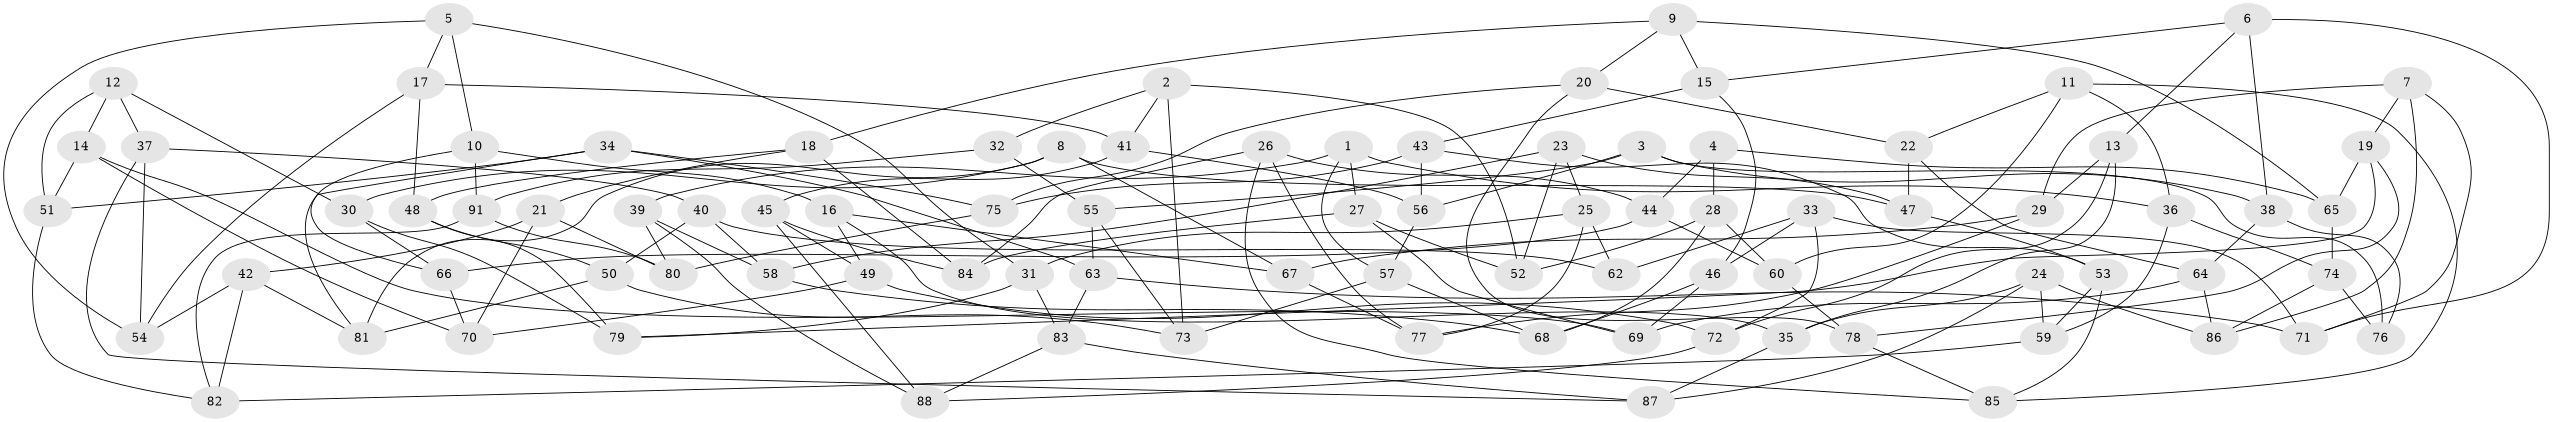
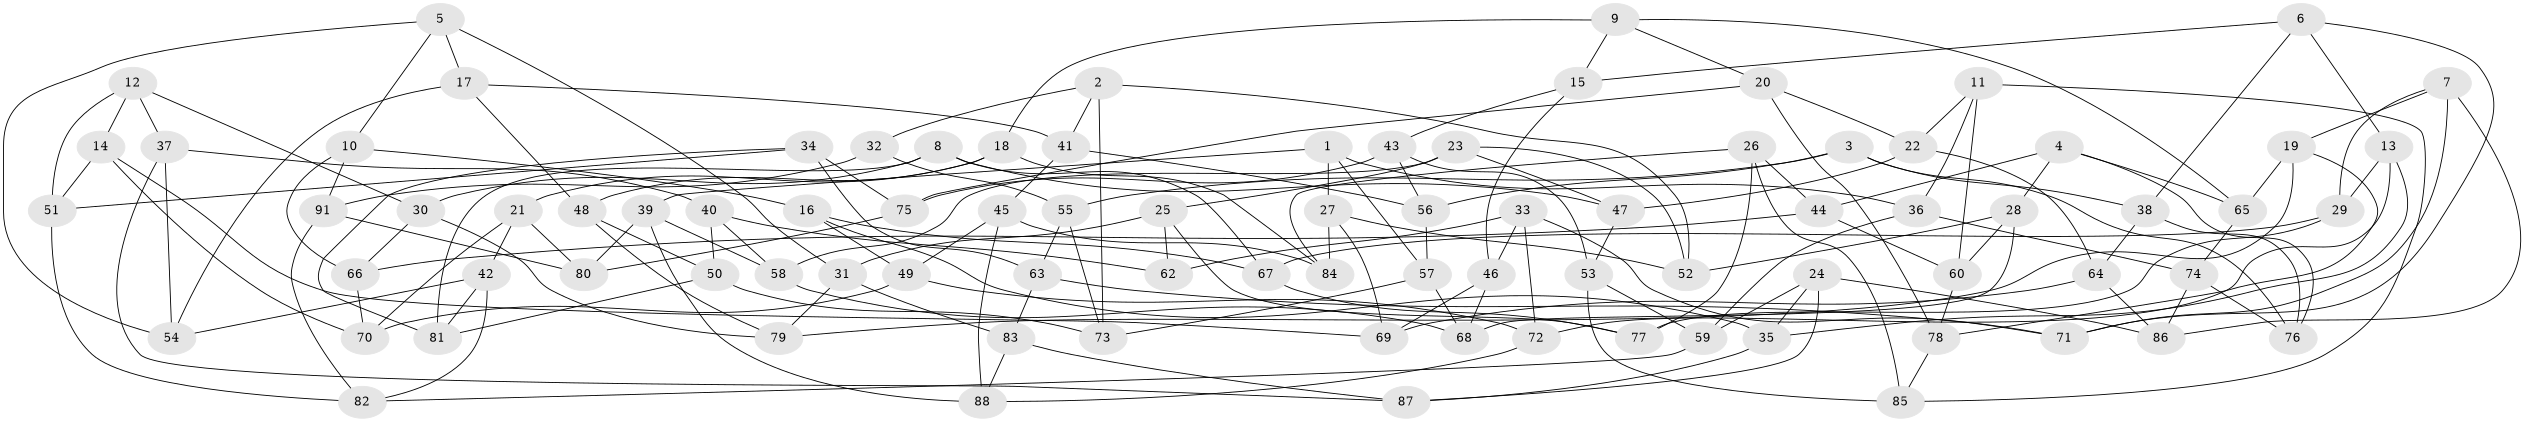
edge "4" -- "76": added
